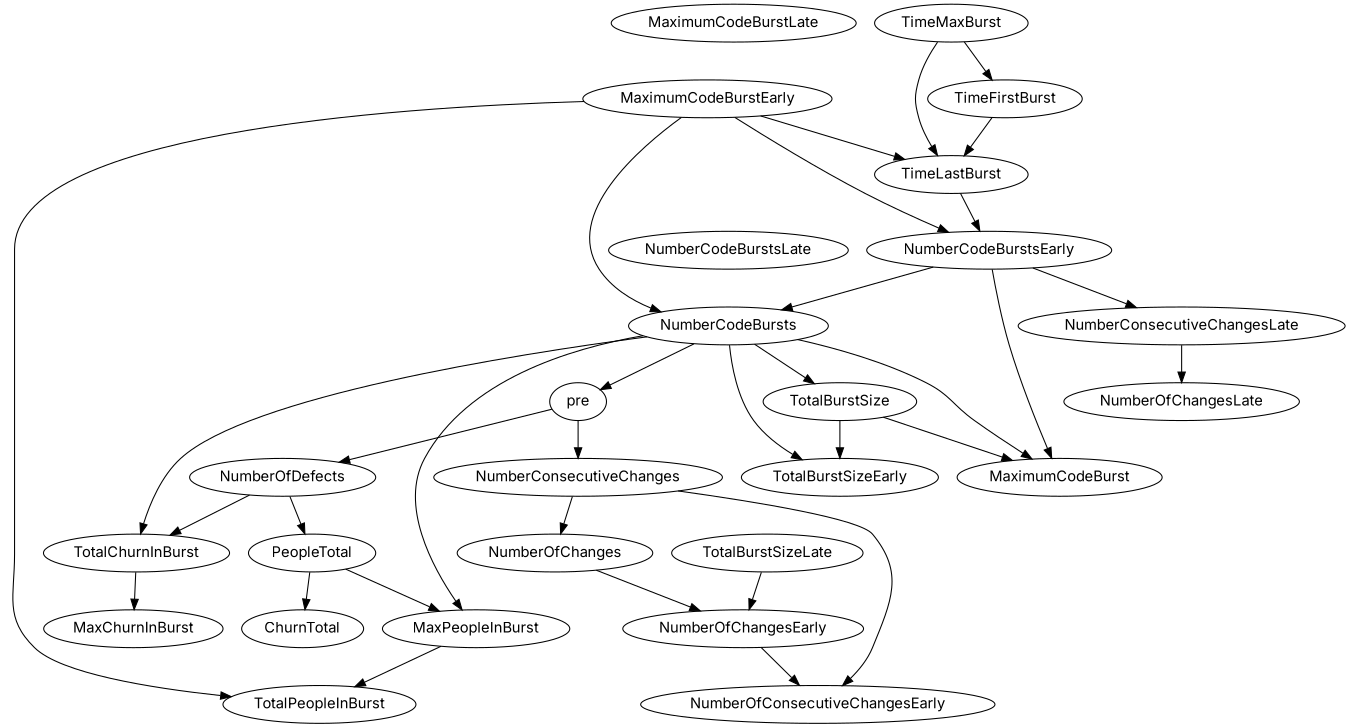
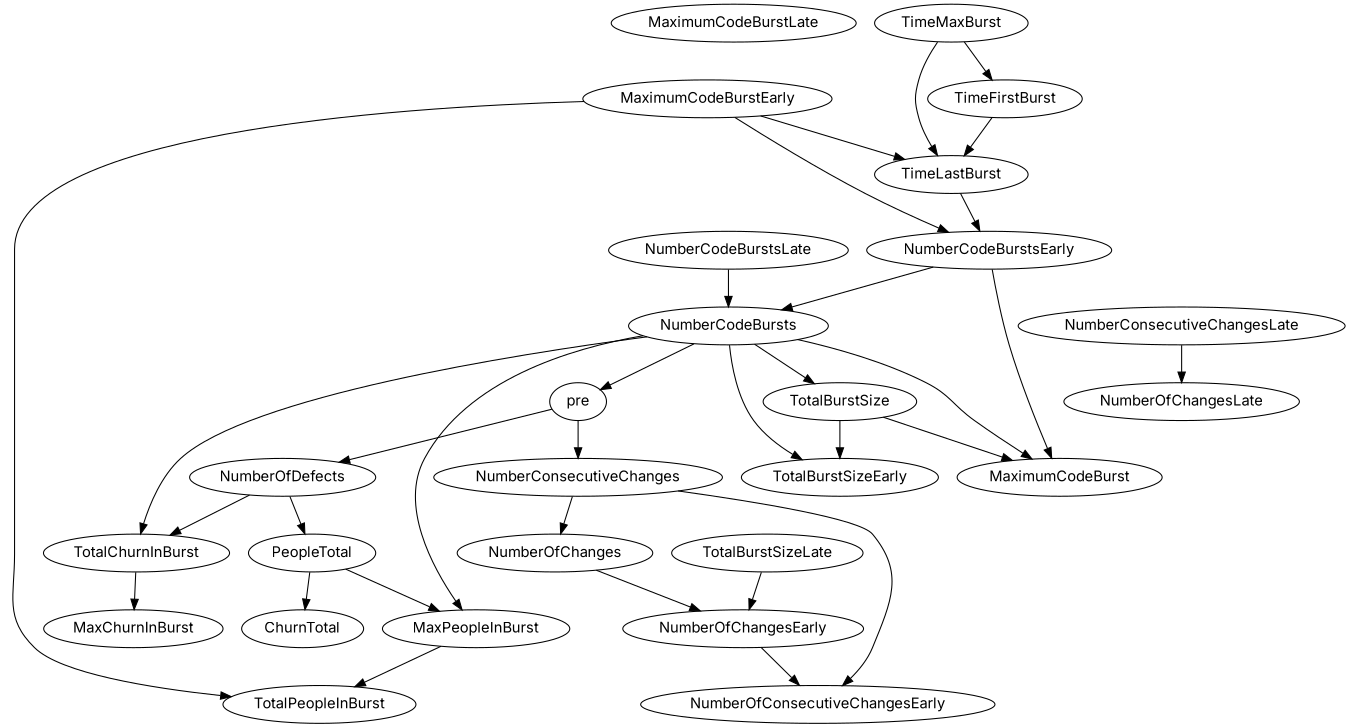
edge "MaximumCodeBurstEarly" -> "NumberCodeBursts": now "NumberCodeBurstsLate" -> "NumberCodeBursts"
edge "NumberCodeBurstsEarly" -> "NumberConsecutiveChangesLate": removed
